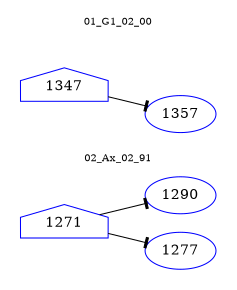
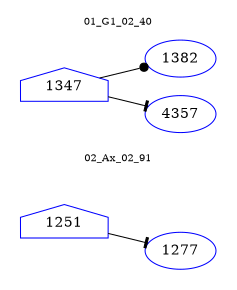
cluster "01_G1_02_00": label "01_G1_02_00" -> "01_G1_02_40"
node "1382": added
node "1357": label "1357" -> "4357"
node "1290": removed
node "1271": label "1271" -> "1251"
